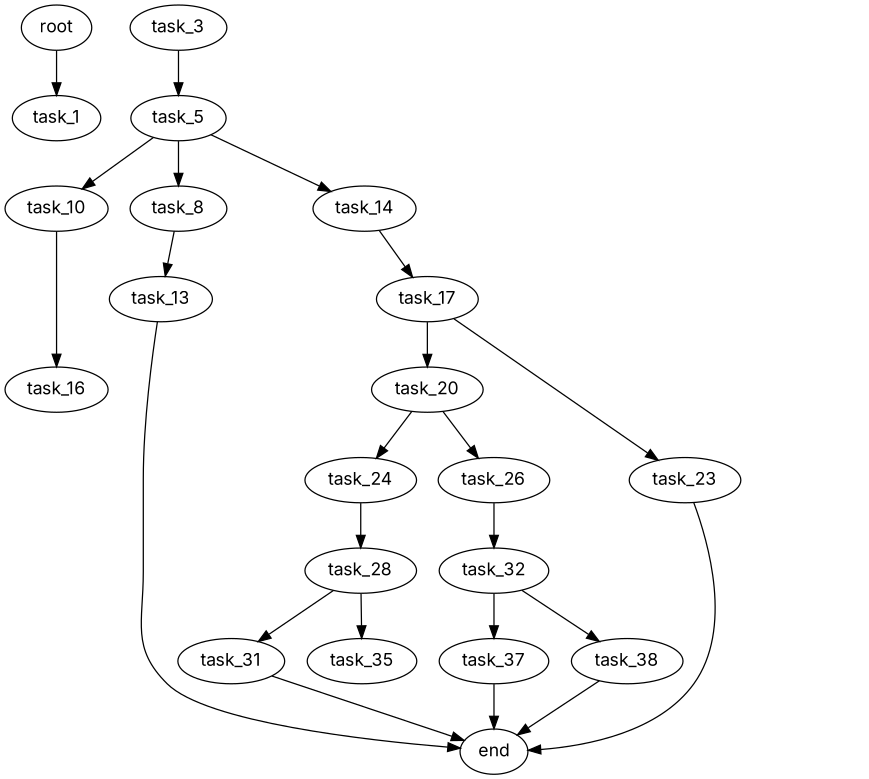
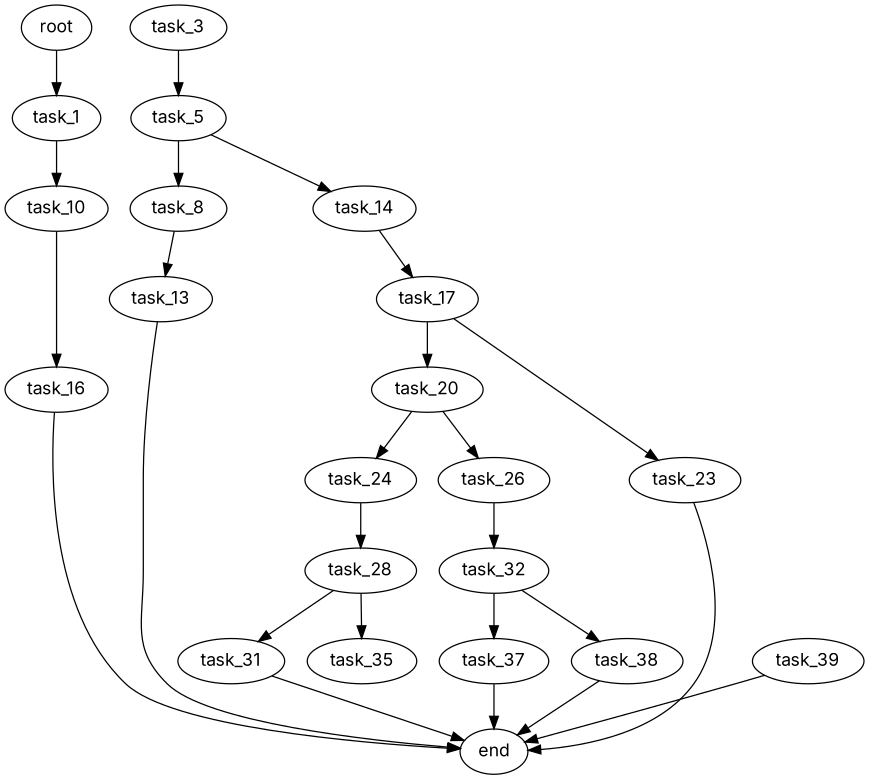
edge "task_5" -> "task_10": now "task_1" -> "task_10"
node "task_39": added
edge "task_16" -> "end": added
